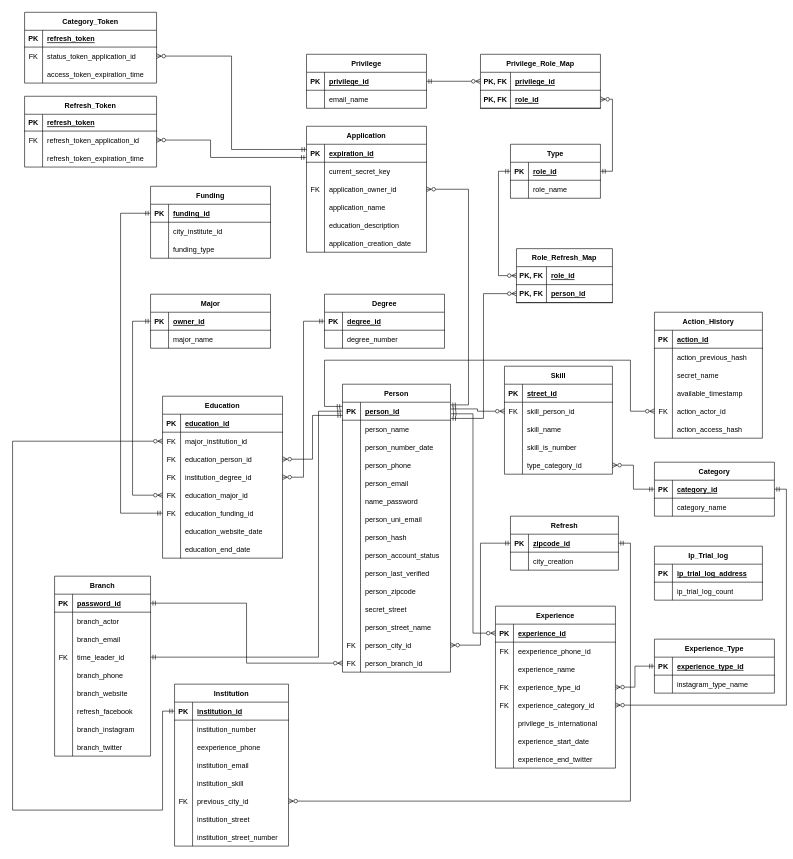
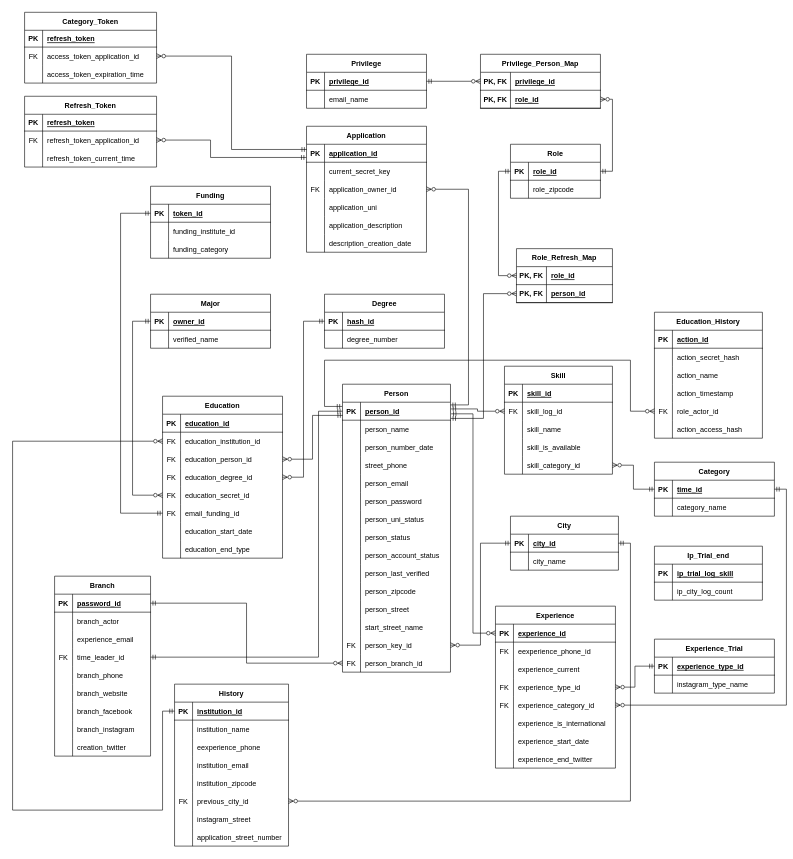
node "status_token_application_id": label "status_token_application_id" -> "access_token_application_id"
node "Privilege_Role_Map": label "Privilege_Role_Map" -> "Privilege_Person_Map"
node "expiration_id": label "expiration_id" -> "application_id"
node "Type": label "Type" -> "Role"
node "refresh_token_expiration_time": label "refresh_token_expiration_time" -> "refresh_token_current_time"
node "role_name": label "role_name" -> "role_zipcode"
node "application_name": label "application_name" -> "application_uni"
node "funding_id": label "funding_id" -> "token_id"
node "education_description": label "education_description" -> "application_description"
node "city_institute_id": label "city_institute_id" -> "funding_institute_id"
node "application_creation_date": label "application_creation_date" -> "description_creation_date"
node "funding_type": label "funding_type" -> "funding_category"
node "degree_id": label "degree_id" -> "hash_id"
node "Action_History": label "Action_History" -> "Education_History"
node "major_name": label "major_name" -> "verified_name"
node "action_previous_hash": label "action_previous_hash" -> "action_secret_hash"
node "secret_name": label "secret_name" -> "action_name"
node "street_id": label "street_id" -> "skill_id"
node "available_timestamp": label "available_timestamp" -> "action_timestamp"
node "skill_person_id": label "skill_person_id" -> "skill_log_id"
node "action_actor_id": label "action_actor_id" -> "role_actor_id"
node "major_institution_id": label "major_institution_id" -> "education_institution_id"
node "skill_is_number": label "skill_is_number" -> "skill_is_available"
node "person_phone": label "person_phone" -> "street_phone"
node "type_category_id": label "type_category_id" -> "skill_category_id"
node "institution_degree_id": label "institution_degree_id" -> "education_degree_id"
node "category_id": label "category_id" -> "time_id"
node "education_major_id": label "education_major_id" -> "education_secret_id"
node "name_password": label "name_password" -> "person_password"
node "education_funding_id": label "education_funding_id" -> "email_funding_id"
node "person_uni_email": label "person_uni_email" -> "person_uni_status"
node "Refresh": label "Refresh" -> "City"
node "education_website_date": label "education_website_date" -> "education_start_date"
node "person_hash": label "person_hash" -> "person_status"
node "zipcode_id": label "zipcode_id" -> "city_id"
node "education_end_date": label "education_end_date" -> "education_end_type"
node "Ip_Trial_log": label "Ip_Trial_log" -> "Ip_Trial_end"
node "city_creation": label "city_creation" -> "city_name"
node "ip_trial_log_address": label "ip_trial_log_address" -> "ip_trial_log_skill"
node "ip_trial_log_count": label "ip_trial_log_count" -> "ip_city_log_count"
node "secret_street": label "secret_street" -> "person_street"
node "person_street_name": label "person_street_name" -> "start_street_name"
node "branch_email": label "branch_email" -> "experience_email"
node "person_city_id": label "person_city_id" -> "person_key_id"
node "Experience_Type": label "Experience_Type" -> "Experience_Trial"
node "experience_name": label "experience_name" -> "experience_current"
node "Institution": label "Institution" -> "History"
node "refresh_facebook": label "refresh_facebook" -> "branch_facebook"
node "privilege_is_international": label "privilege_is_international" -> "experience_is_international"
node "institution_number": label "institution_number" -> "institution_name"
node "branch_twitter": label "branch_twitter" -> "creation_twitter"
node "institution_skill": label "institution_skill" -> "institution_zipcode"
node "institution_street": label "institution_street" -> "instagram_street"
node "institution_street_number": label "institution_street_number" -> "application_street_number"
